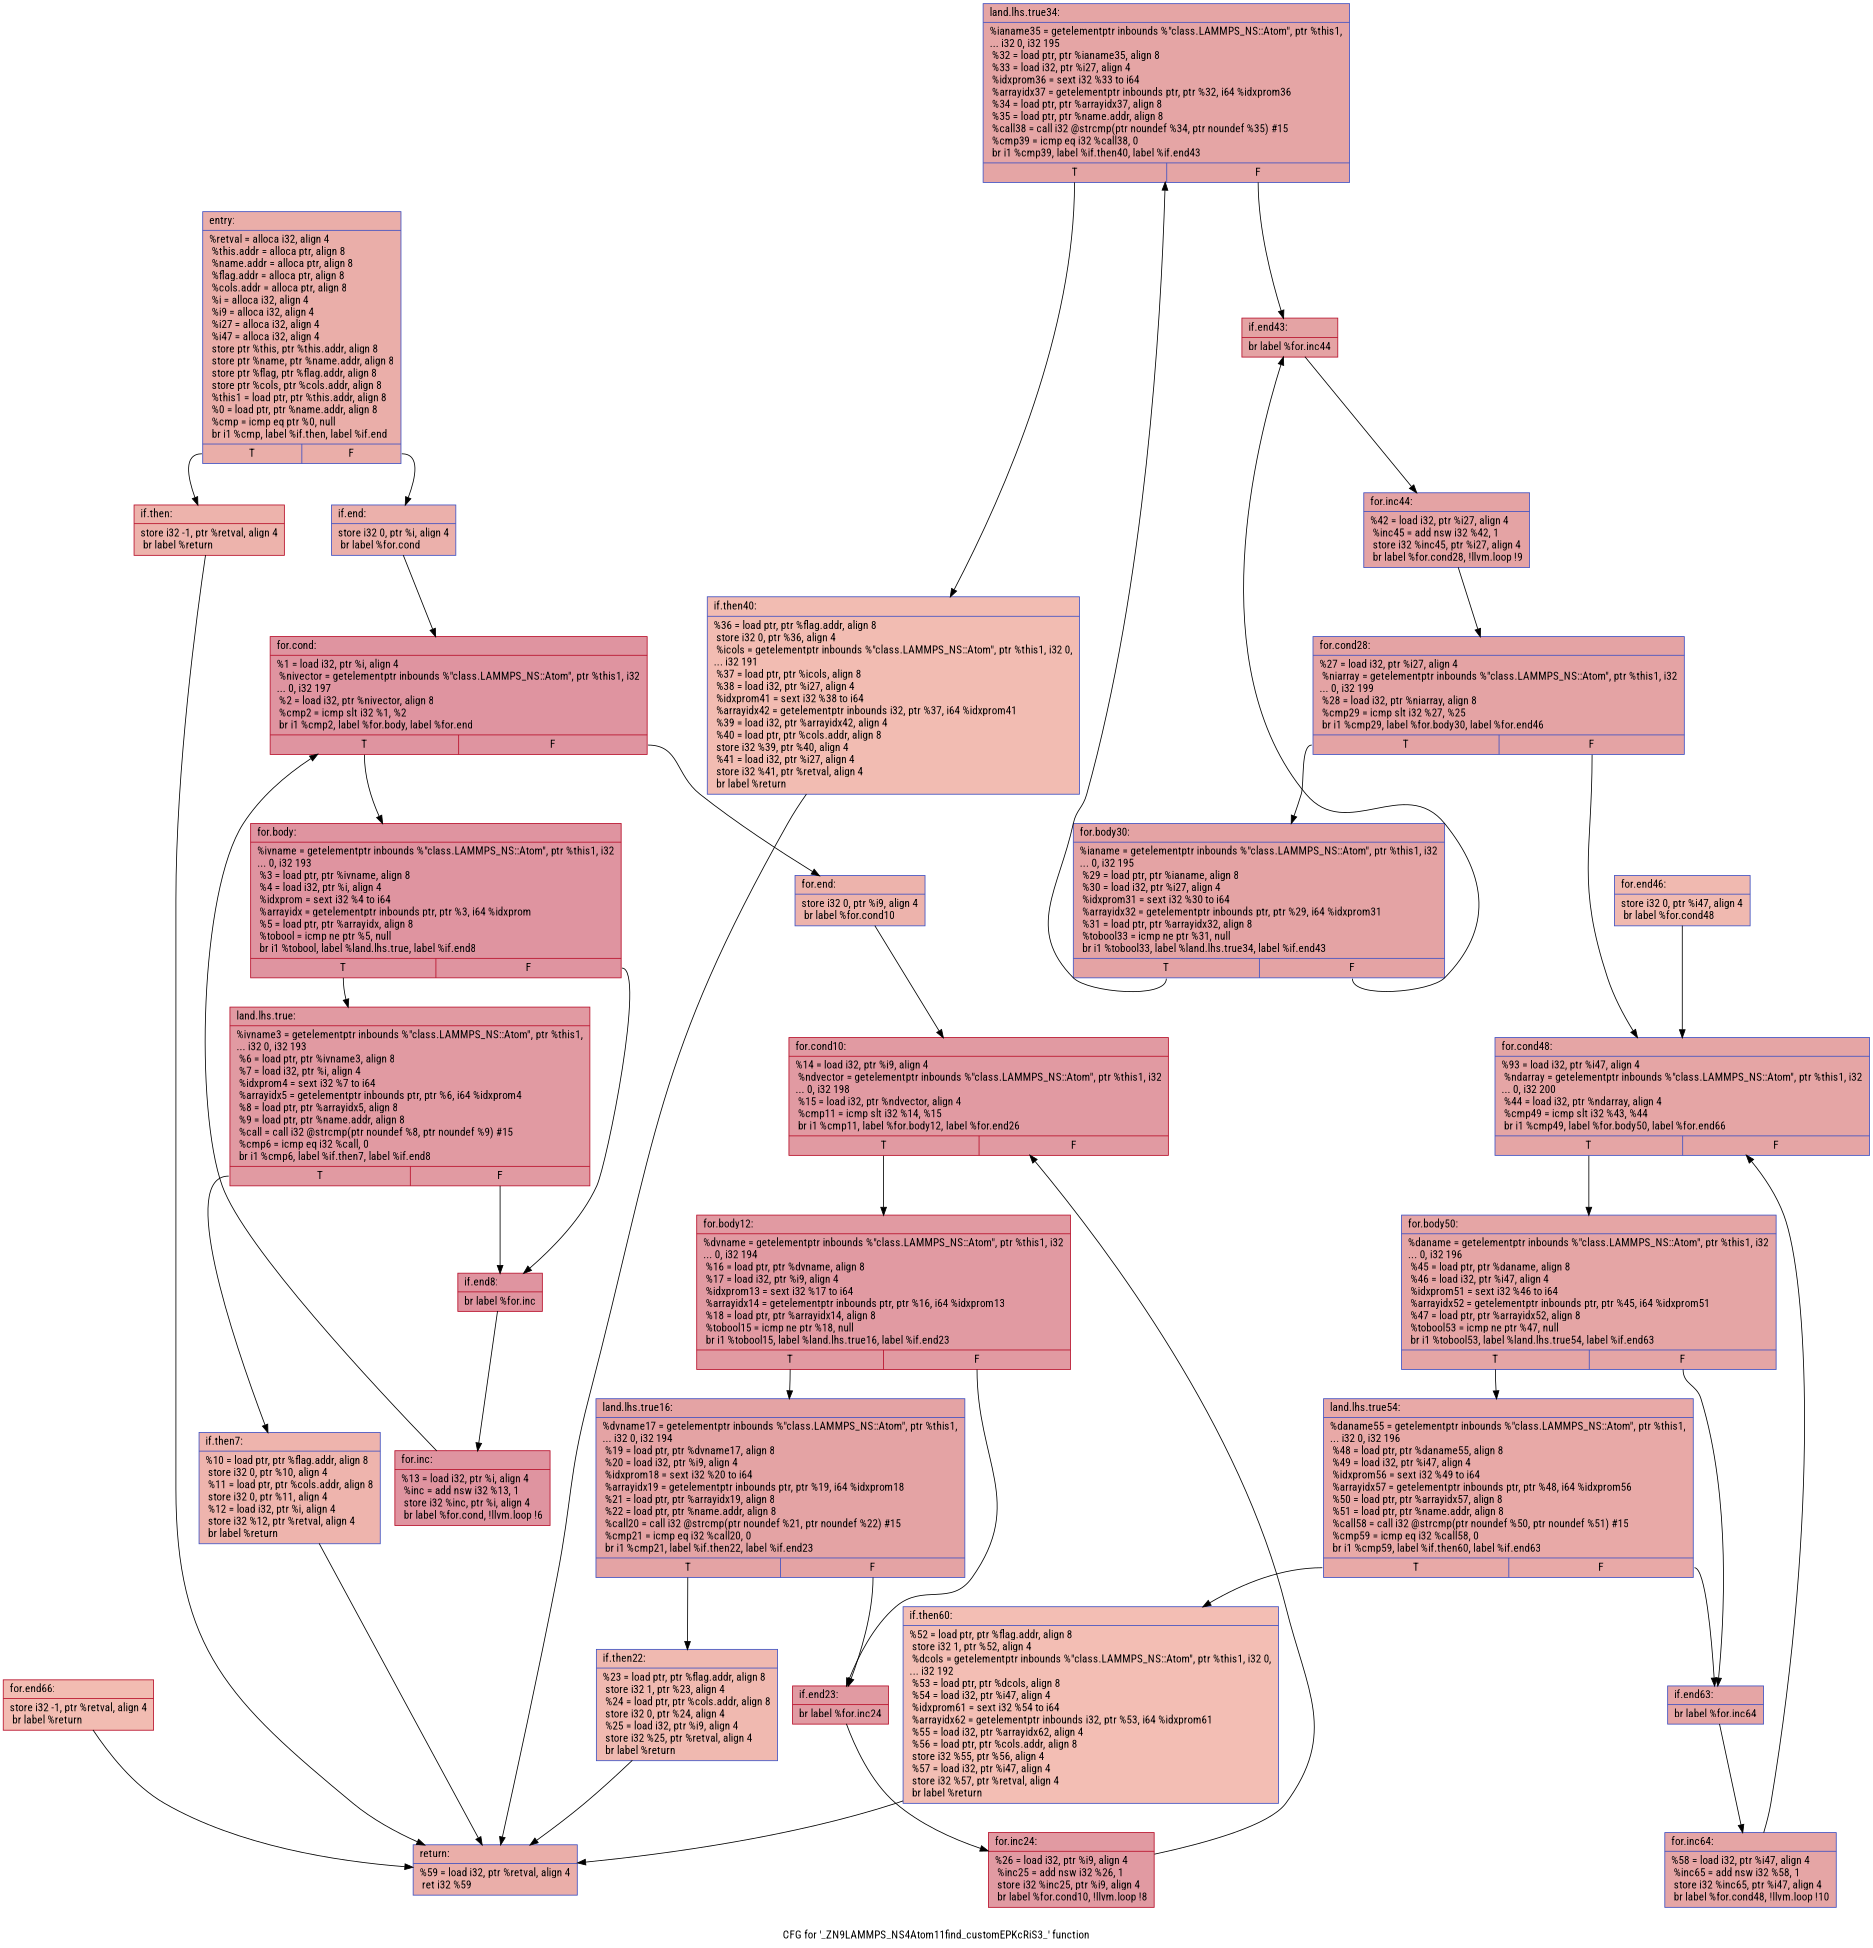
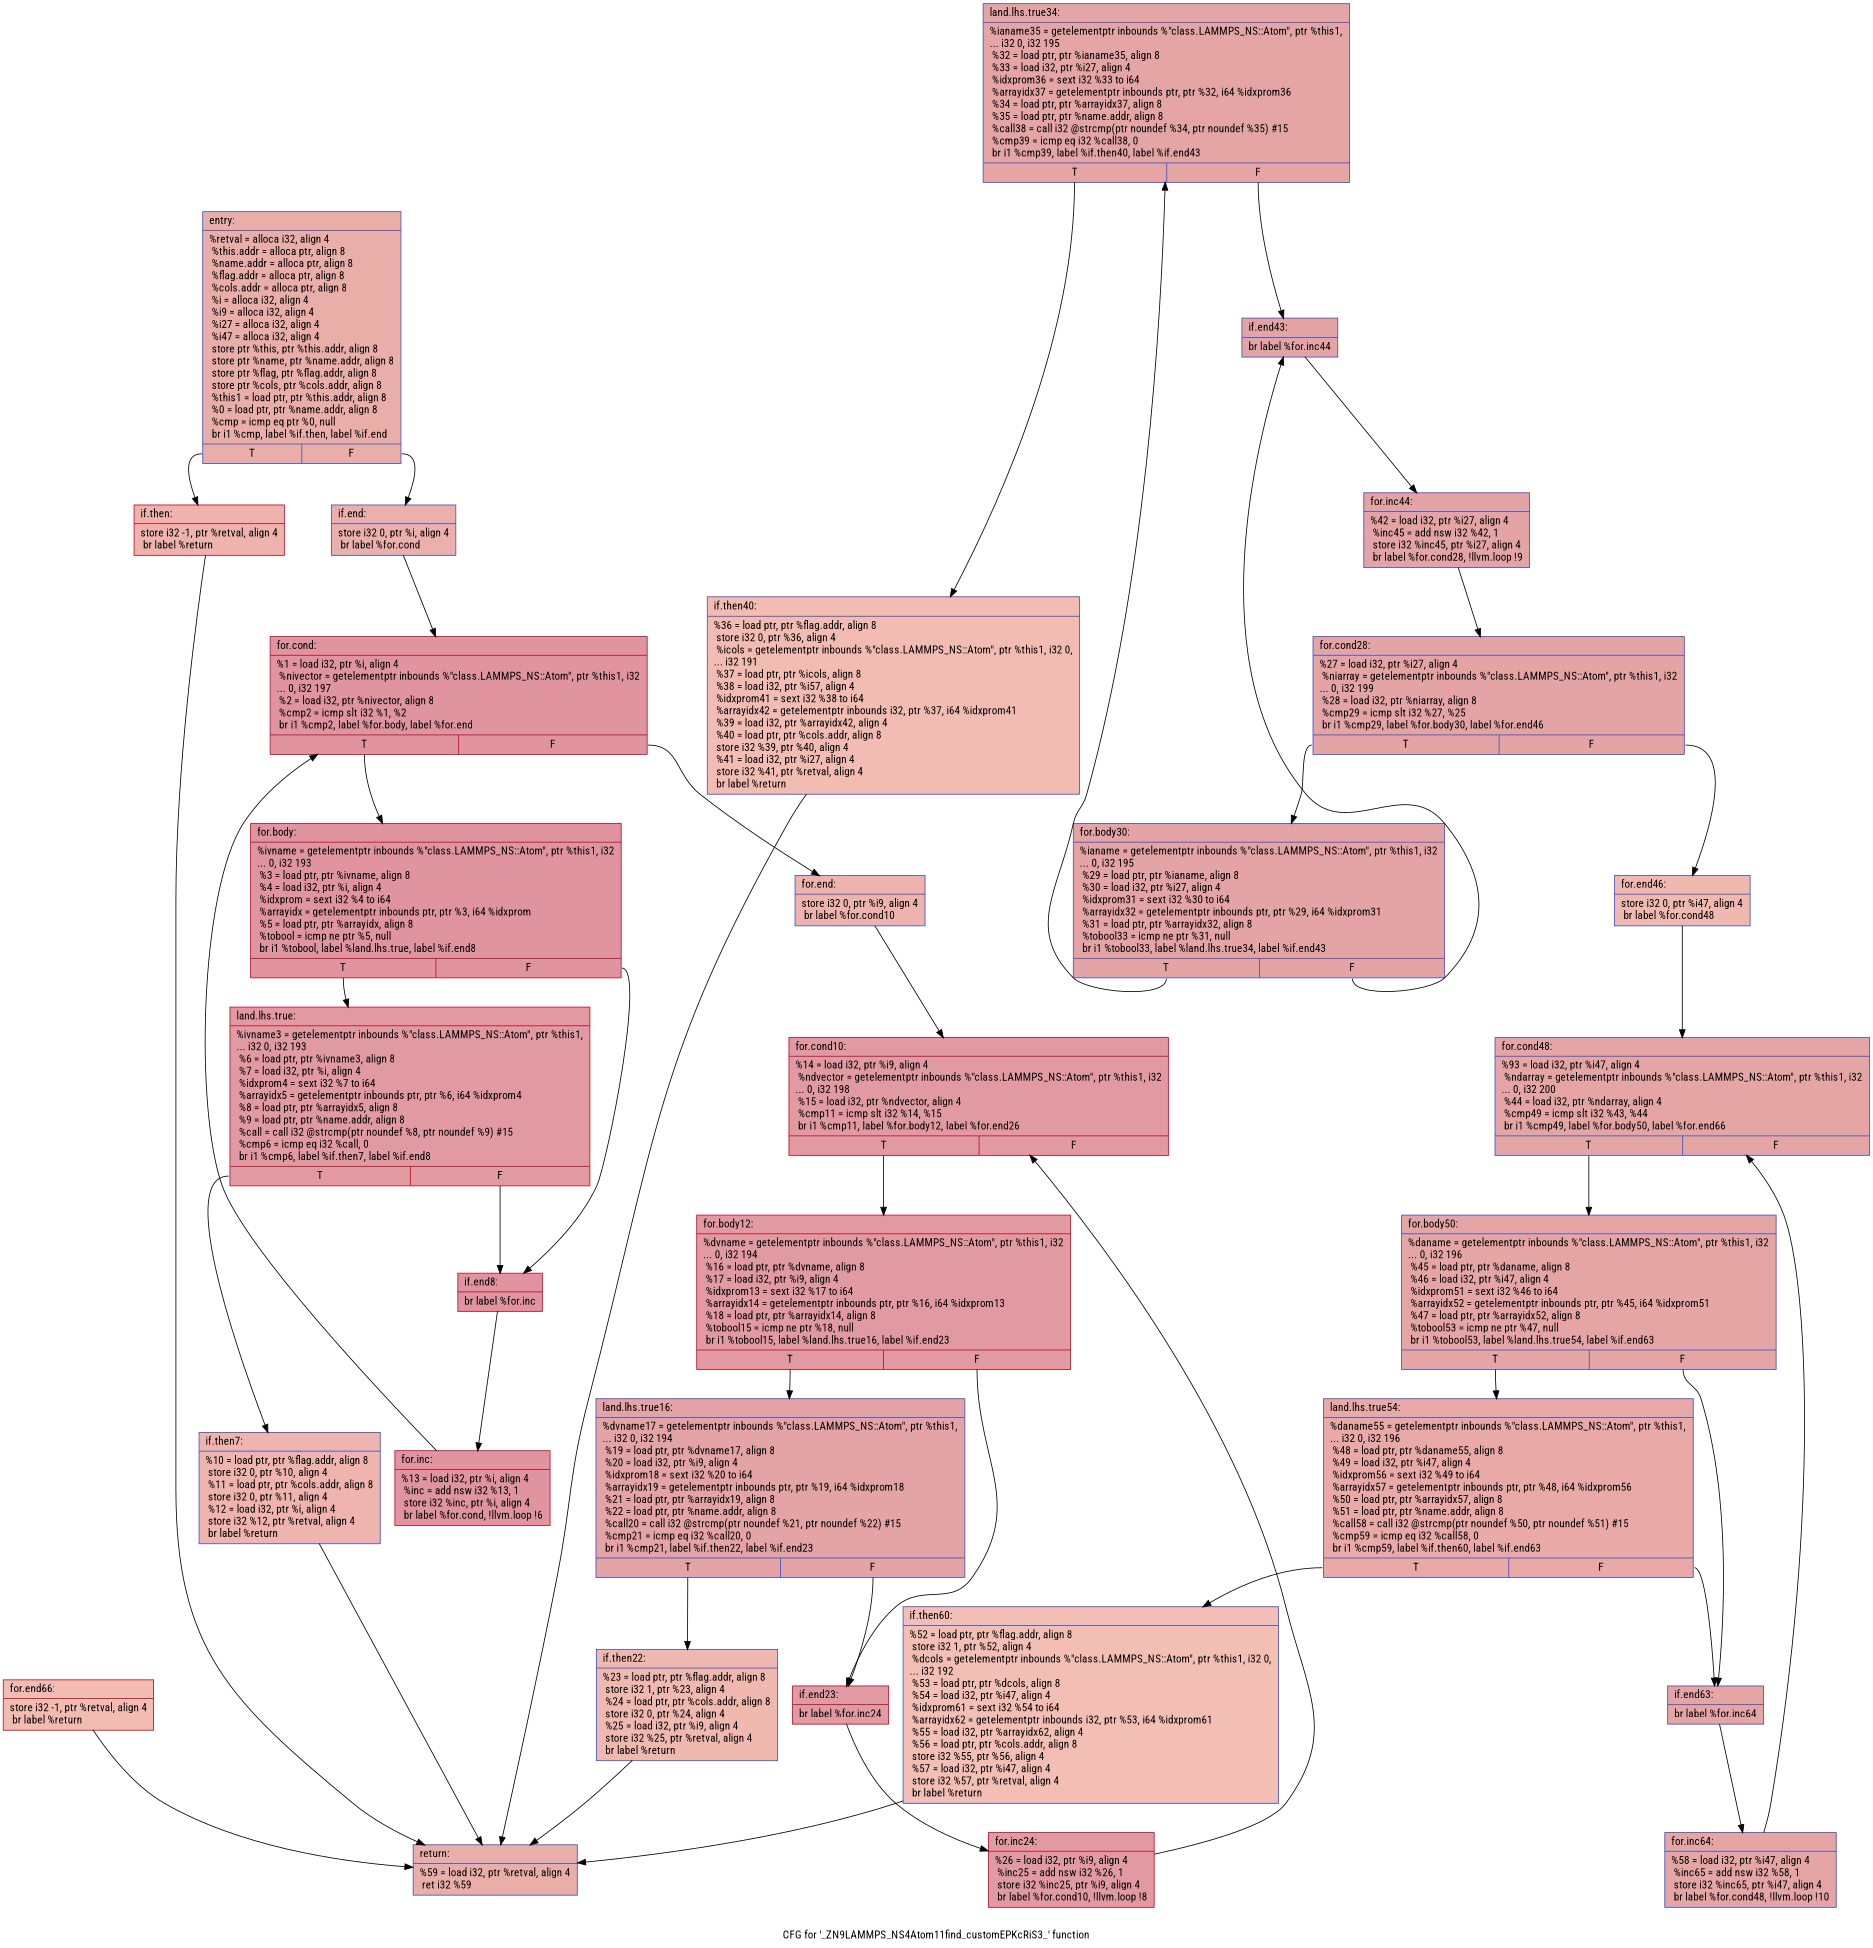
node "if.end43:": color #b70d28ff -> #3d50c3ff
node "if.then40:": text "%38 = load i32, ptr %i27, align 4" -> "%38 = load i32, ptr %i57, align 4"
edge "for.cond28:" -> "for.cond48:": now "for.cond28:" -> "for.end46:"
